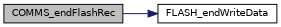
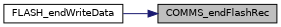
edge "COMMS_endFlashRec" -> "FLASH_endWriteData": reversed
